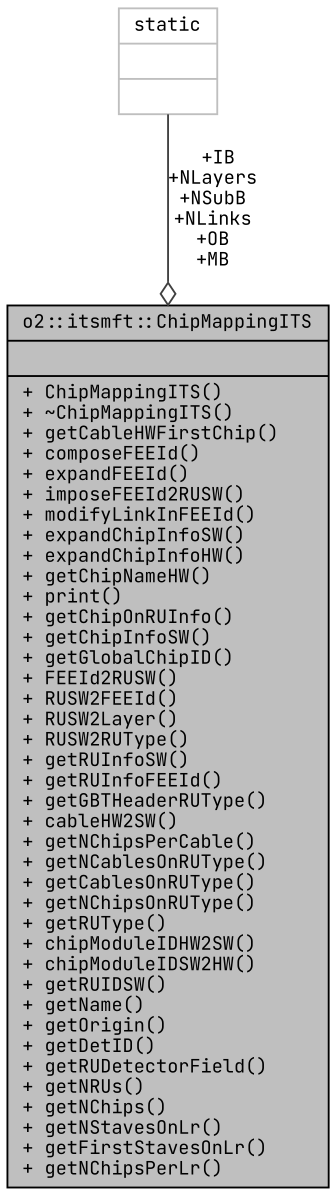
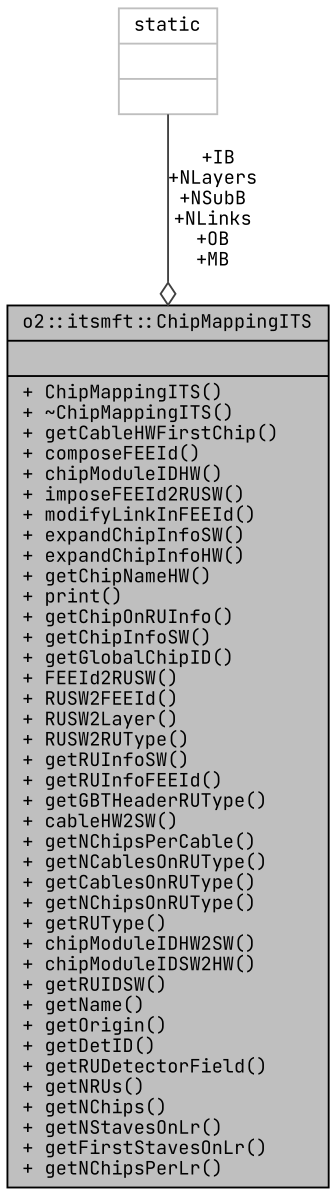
node "o2::itsmft::ChipMappingITS": text "+ expandFEEId()" -> "+ chipModuleIDHW()"
